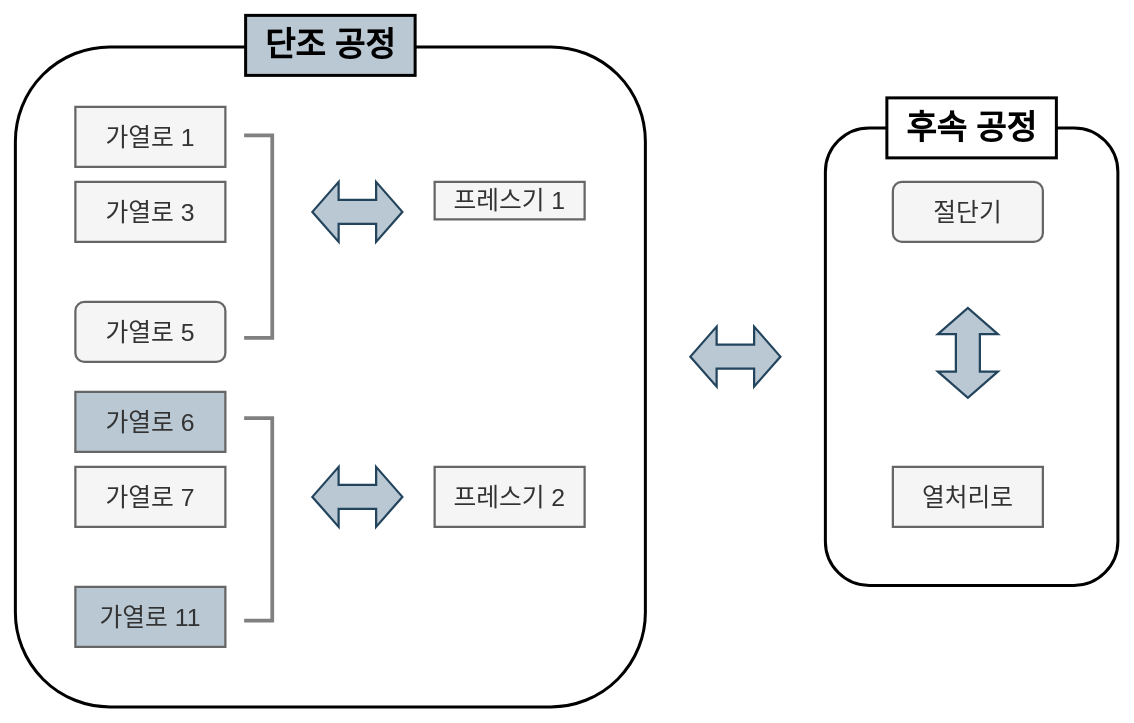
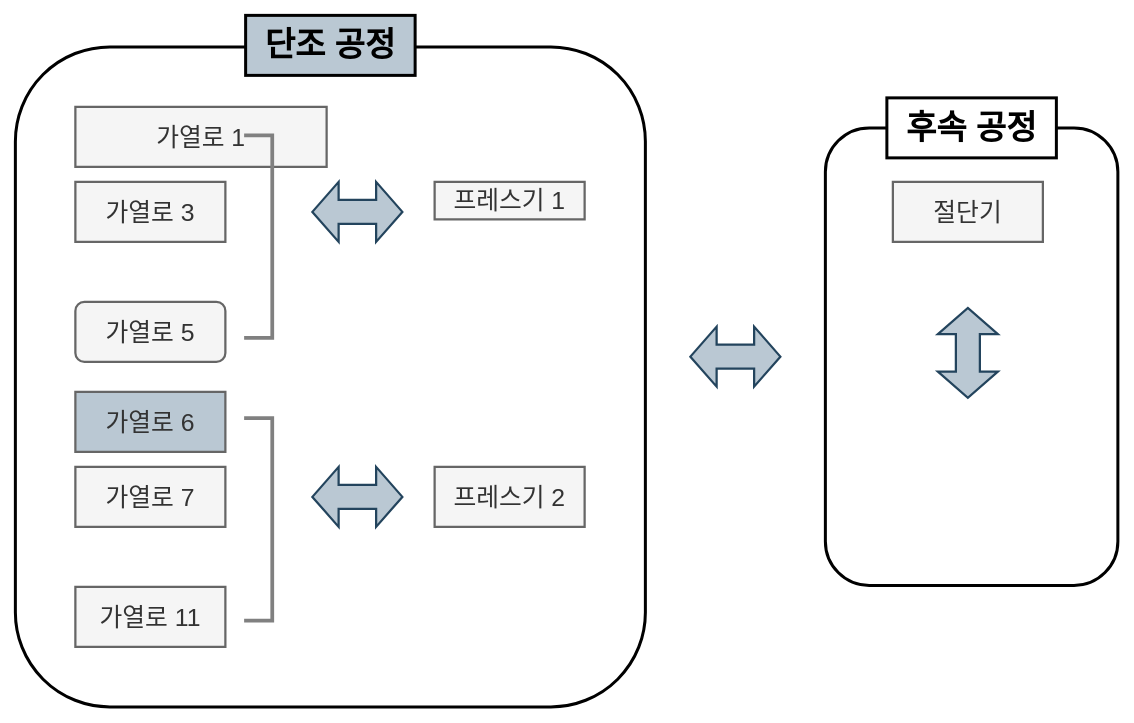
node "가열로 1": size 150x60 -> 251x60
node "절단기": shape rounded rectangle -> rectangle
node "열처리로": removed
node "가열로 11": fillcolor #bac8d3 -> #f5f5f5
